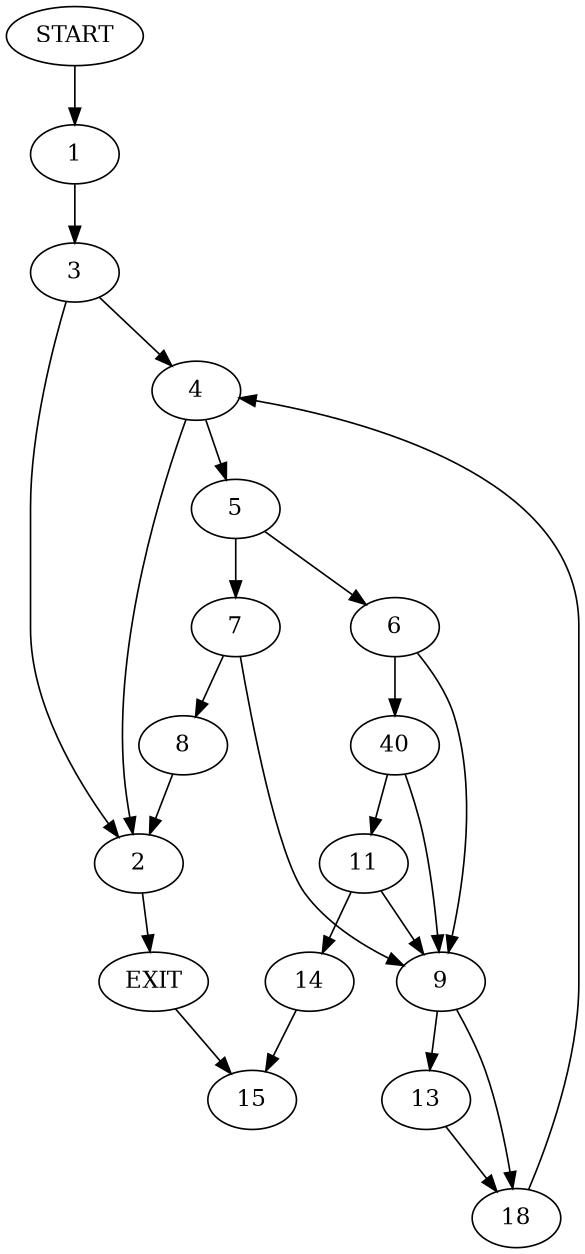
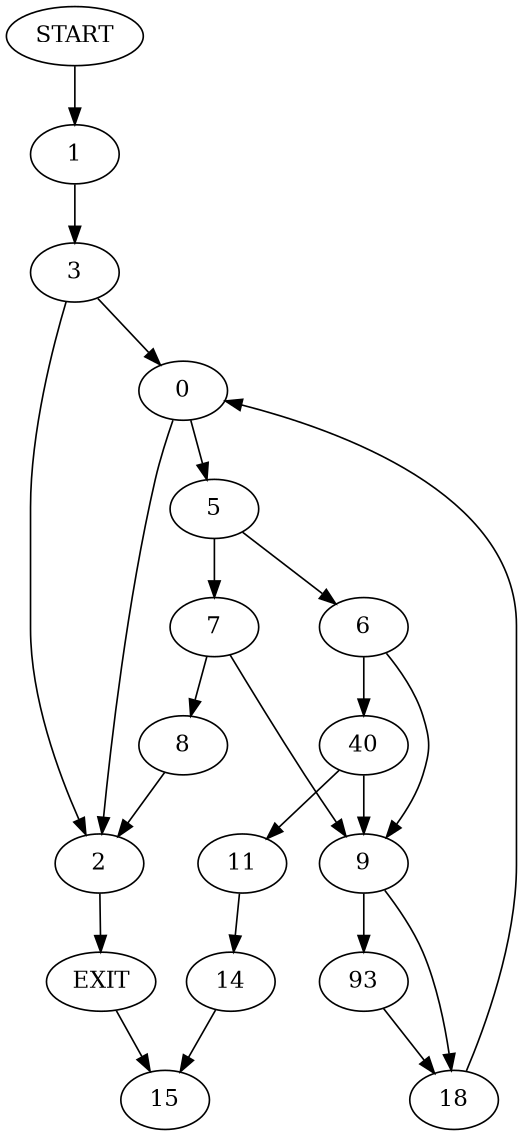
node "4": label "4" -> "0"
edge "11" -> "9": removed
node "13": label "13" -> "93"
